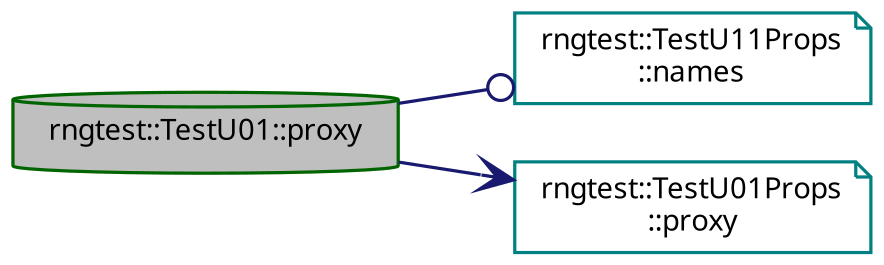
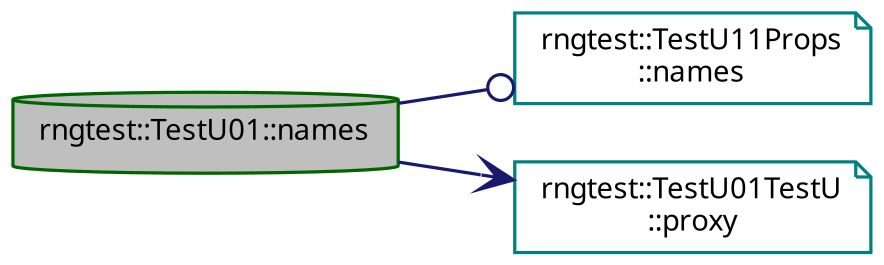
node "rngtest::TestU01::proxy": label "rngtest::TestU01::proxy" -> "rngtest::TestU01::names"
node "rngtest::TestU01Props ::proxy": label "rngtest::TestU01Props ::proxy" -> "rngtest::TestU01TestU ::proxy"
